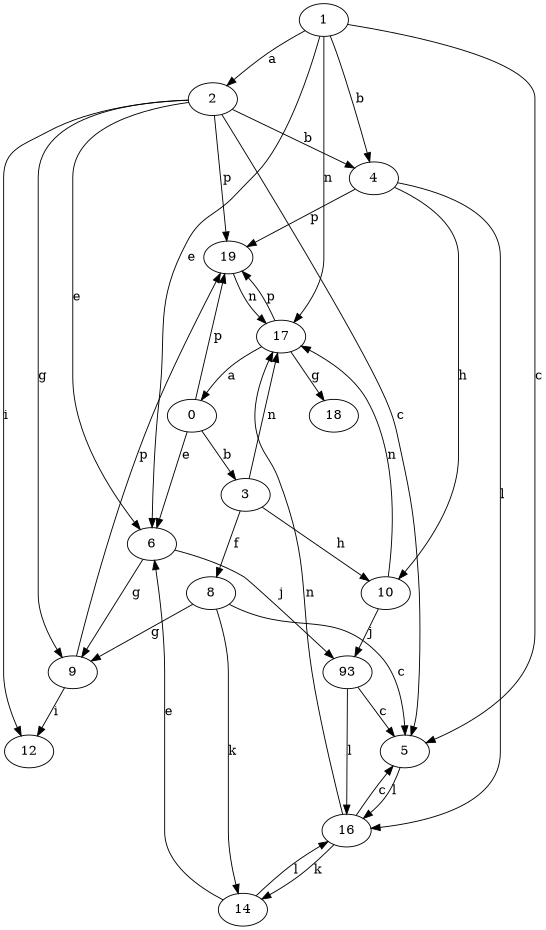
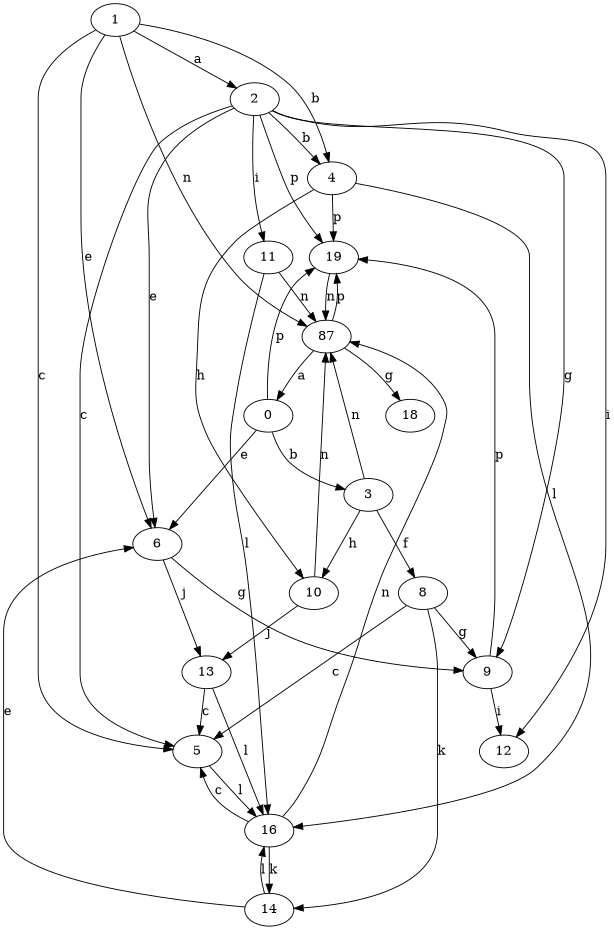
node "11": added
node "17": label "17" -> "87"
node "93": label "93" -> "13"
